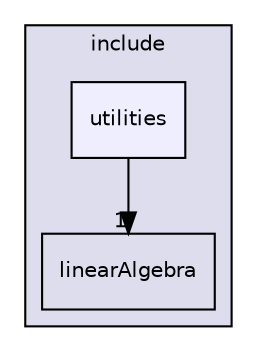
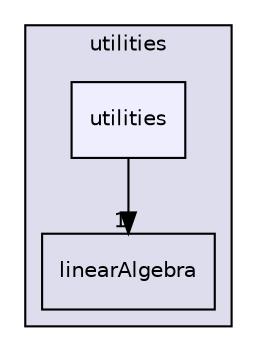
cluster "include": label "include" -> "utilities"
